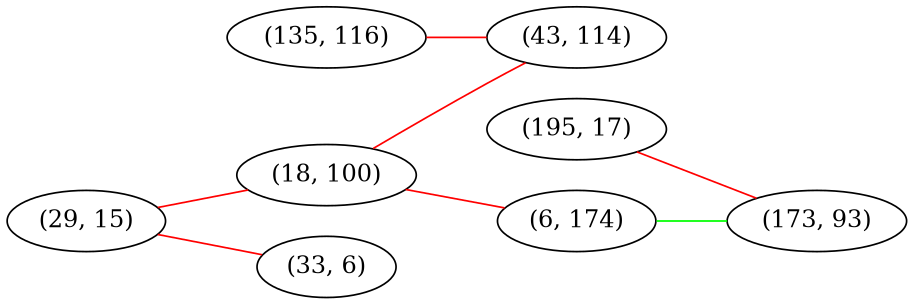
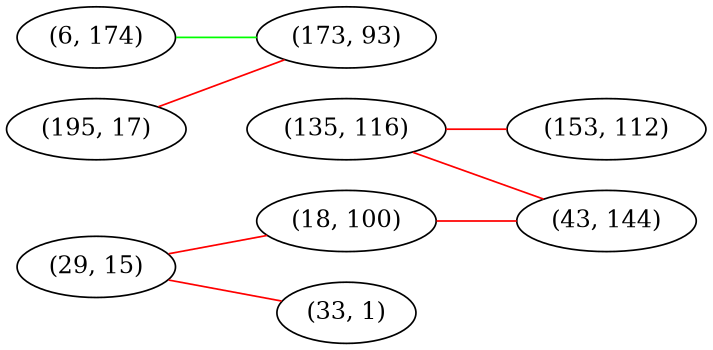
node "(43, 114)": label "(43, 114)" -> "(43, 144)"
node "(153, 112)": added
edge "(18, 100)" -- "(6, 174)": removed
node "(33, 6)": label "(33, 6)" -> "(33, 1)"
